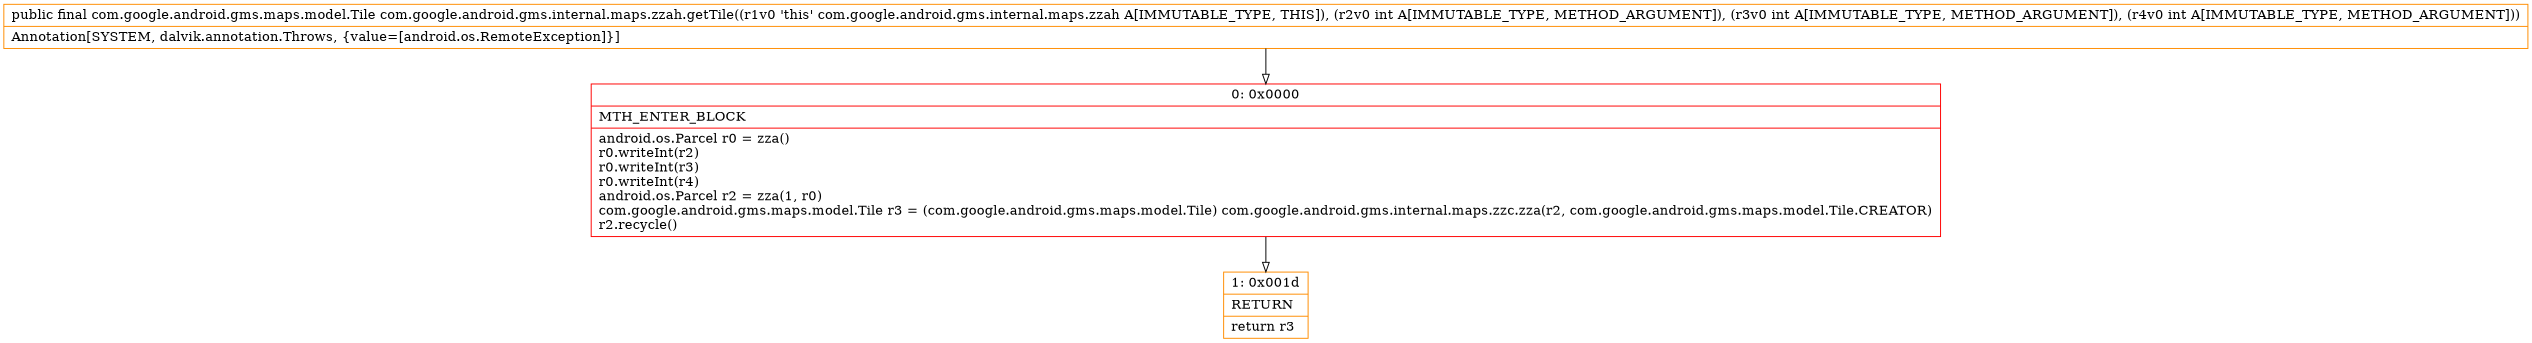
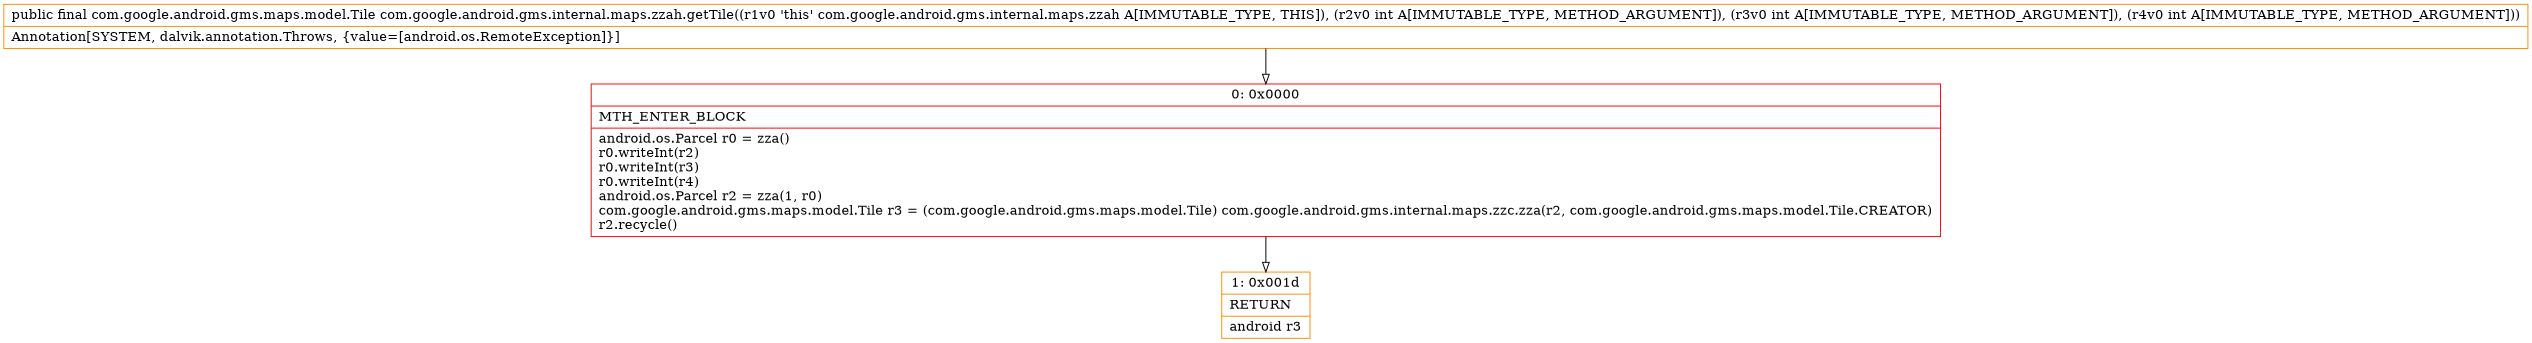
node "1: 0x001d": text "return r3" -> "android r3"
